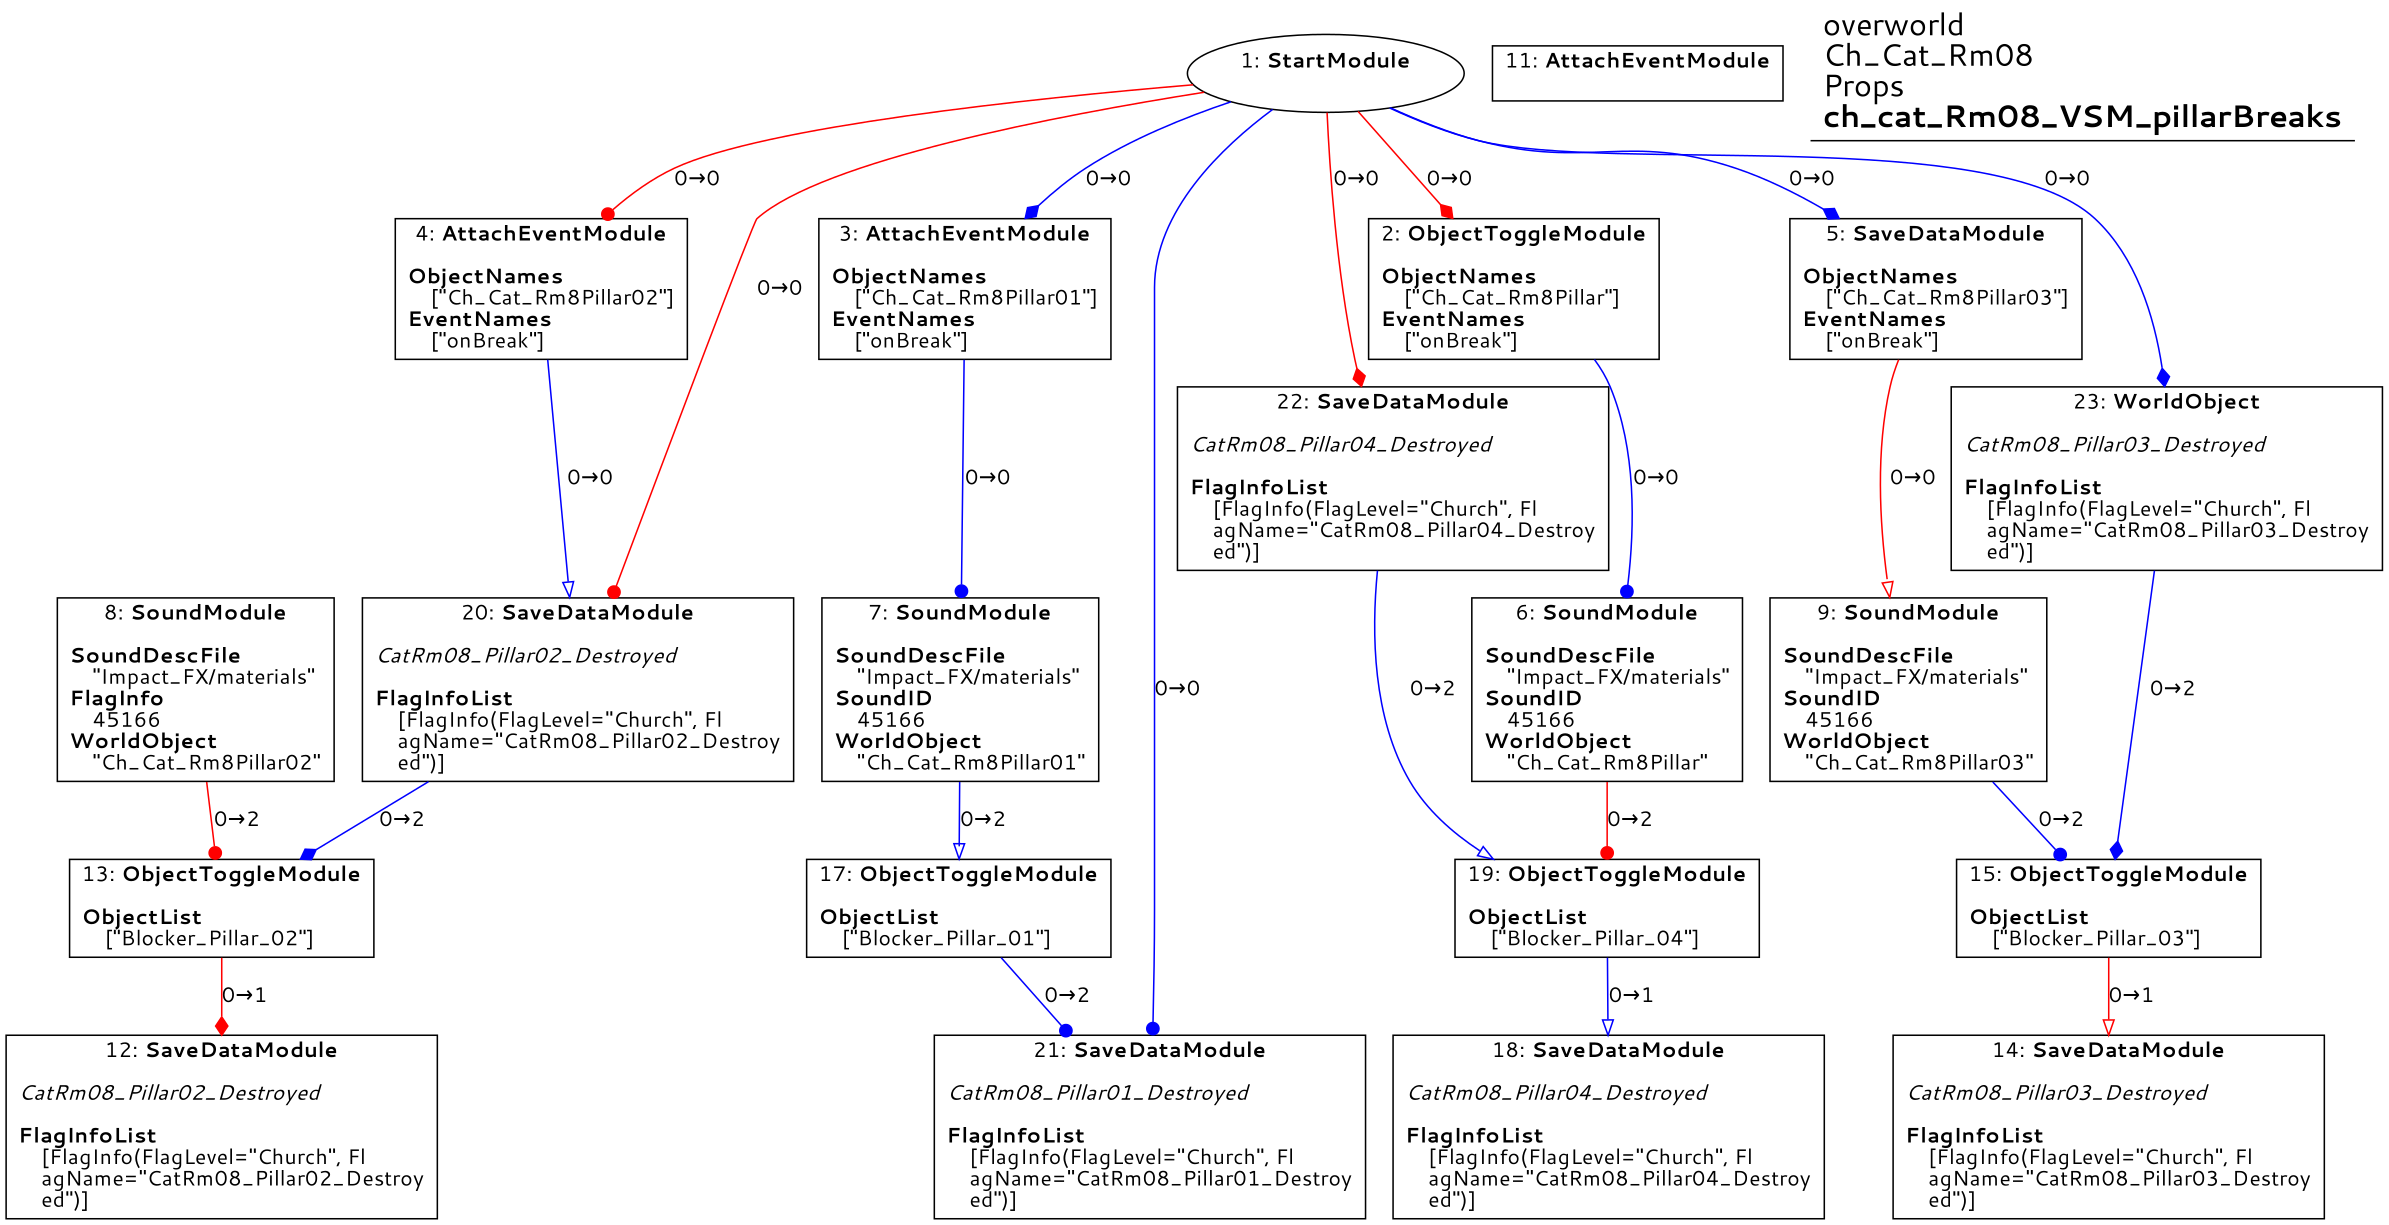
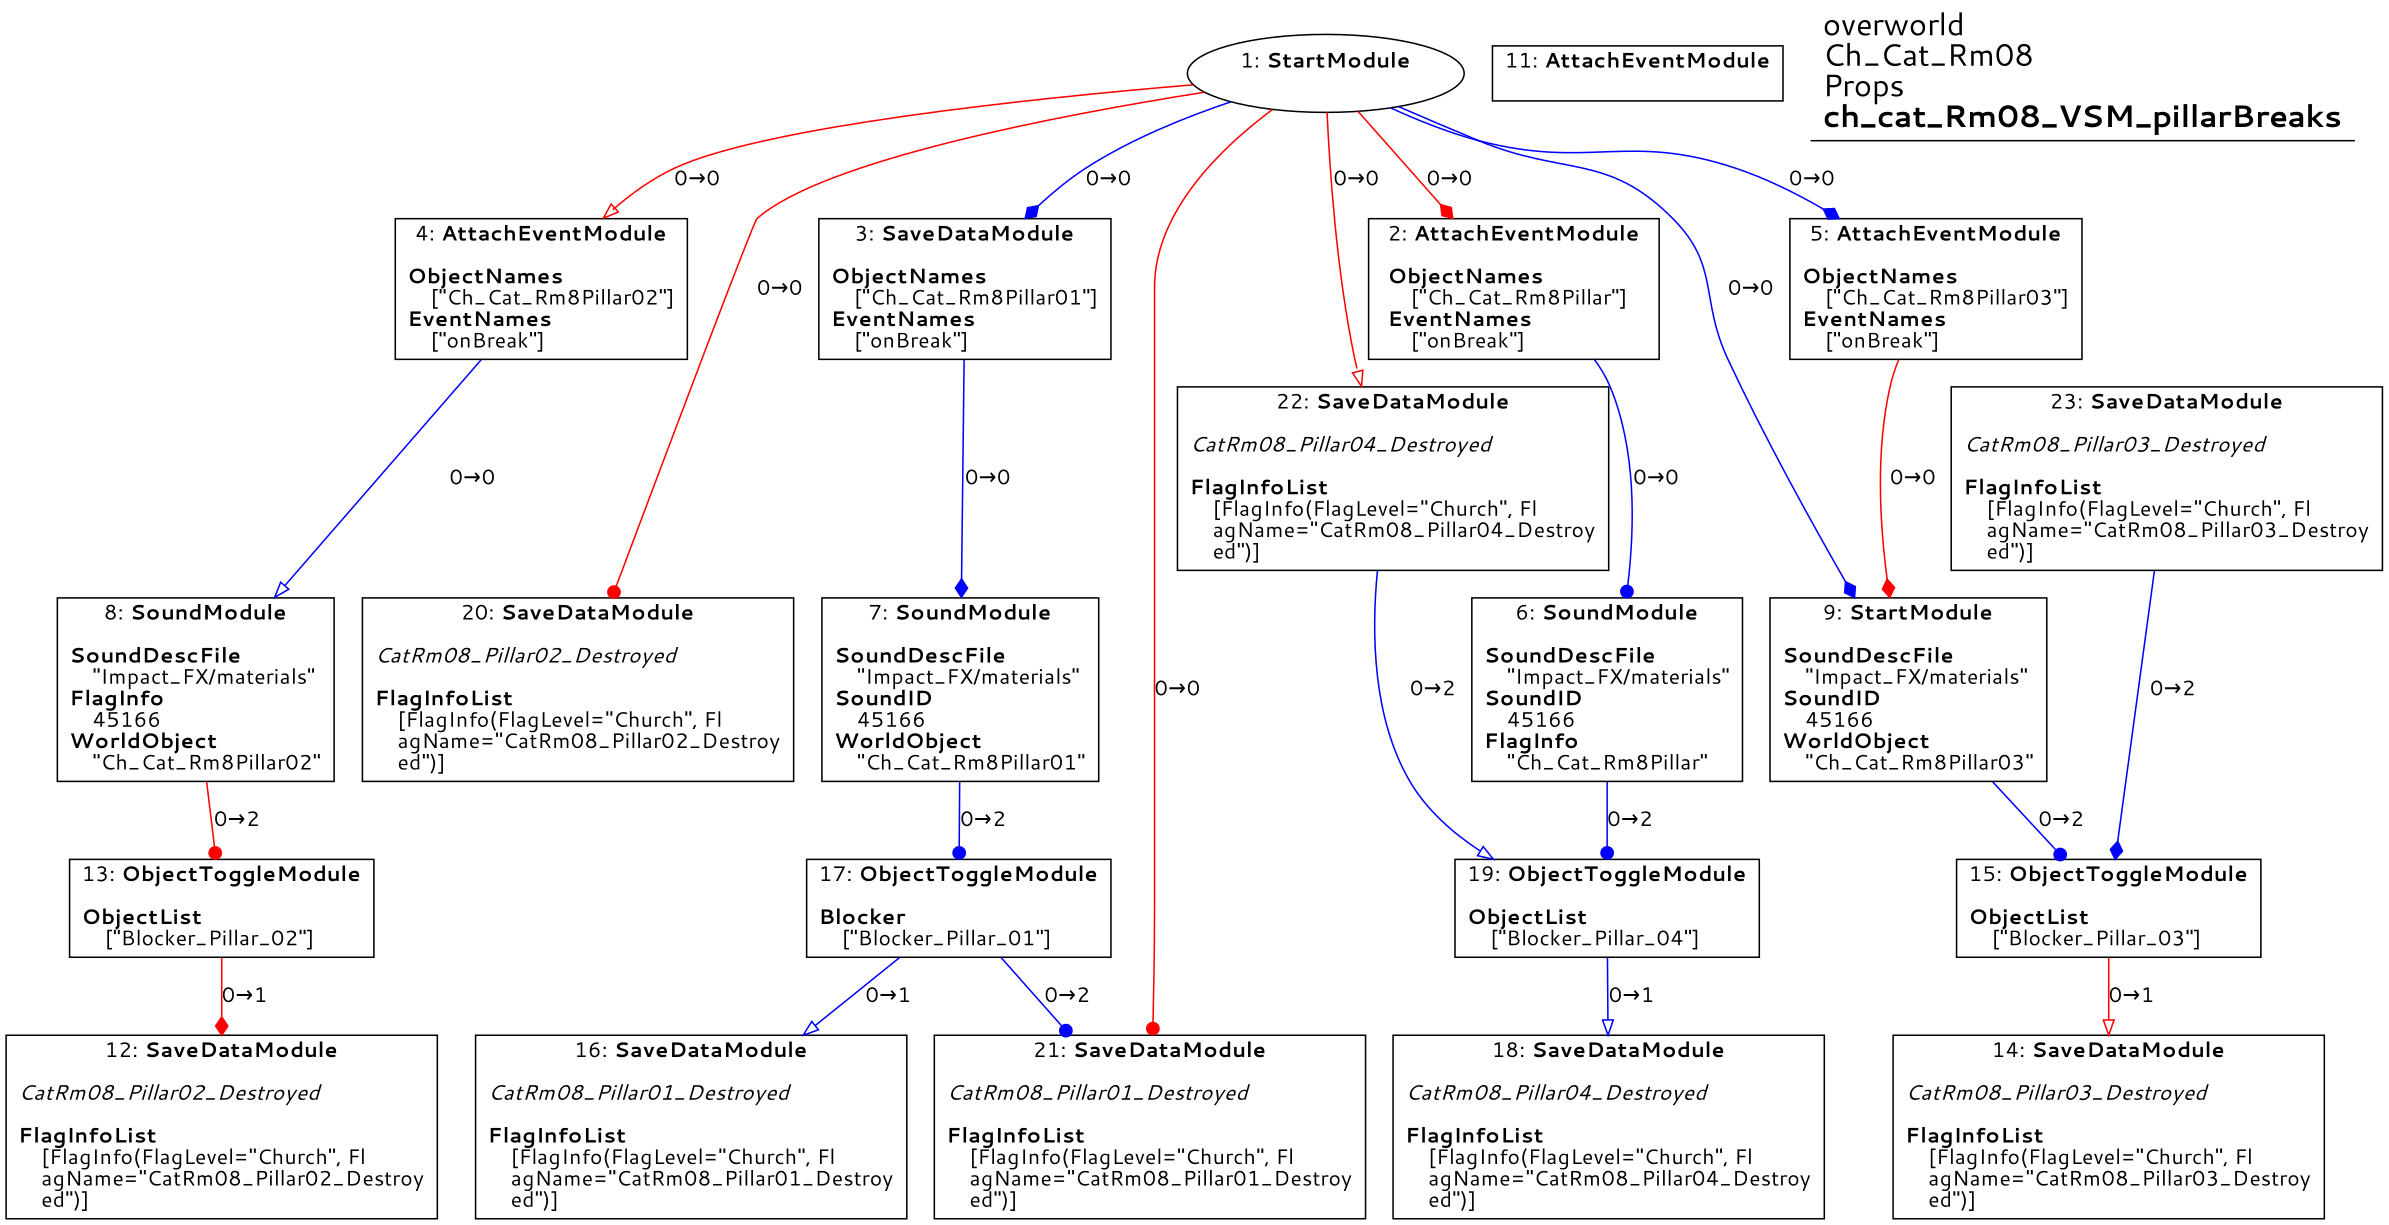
edge "1:" -> "4:": arrowhead dot -> onormal
edge "1:" -> "23:": now "1:" -> "9:"
node "3:": text "AttachEventModule" -> "SaveDataModule"
node "2:": text "ObjectToggleModule" -> "AttachEventModule"
node "5:": text "SaveDataModule" -> "AttachEventModule"
edge "1:" -> "22:": arrowhead diamond -> onormal
node "23:": text "WorldObject" -> "SaveDataModule"
edge "5:" -> "9:": arrowhead onormal -> diamond
edge "4:" -> "20:": now "4:" -> "8:"
edge "3:" -> "7:": arrowhead dot -> diamond
edge "1:" -> "21:": color blue -> red
node "9:": text "SoundModule" -> "StartModule"
node "6:": text "WorldObject" -> "FlagInfo"
edge "7:" -> "17:": arrowhead onormal -> dot
edge "6:" -> "19:": color red -> blue
edge "20:" -> "13:": removed, label "0→2"
node "17:": text "ObjectList" -> "Blocker"
node "16:": added
